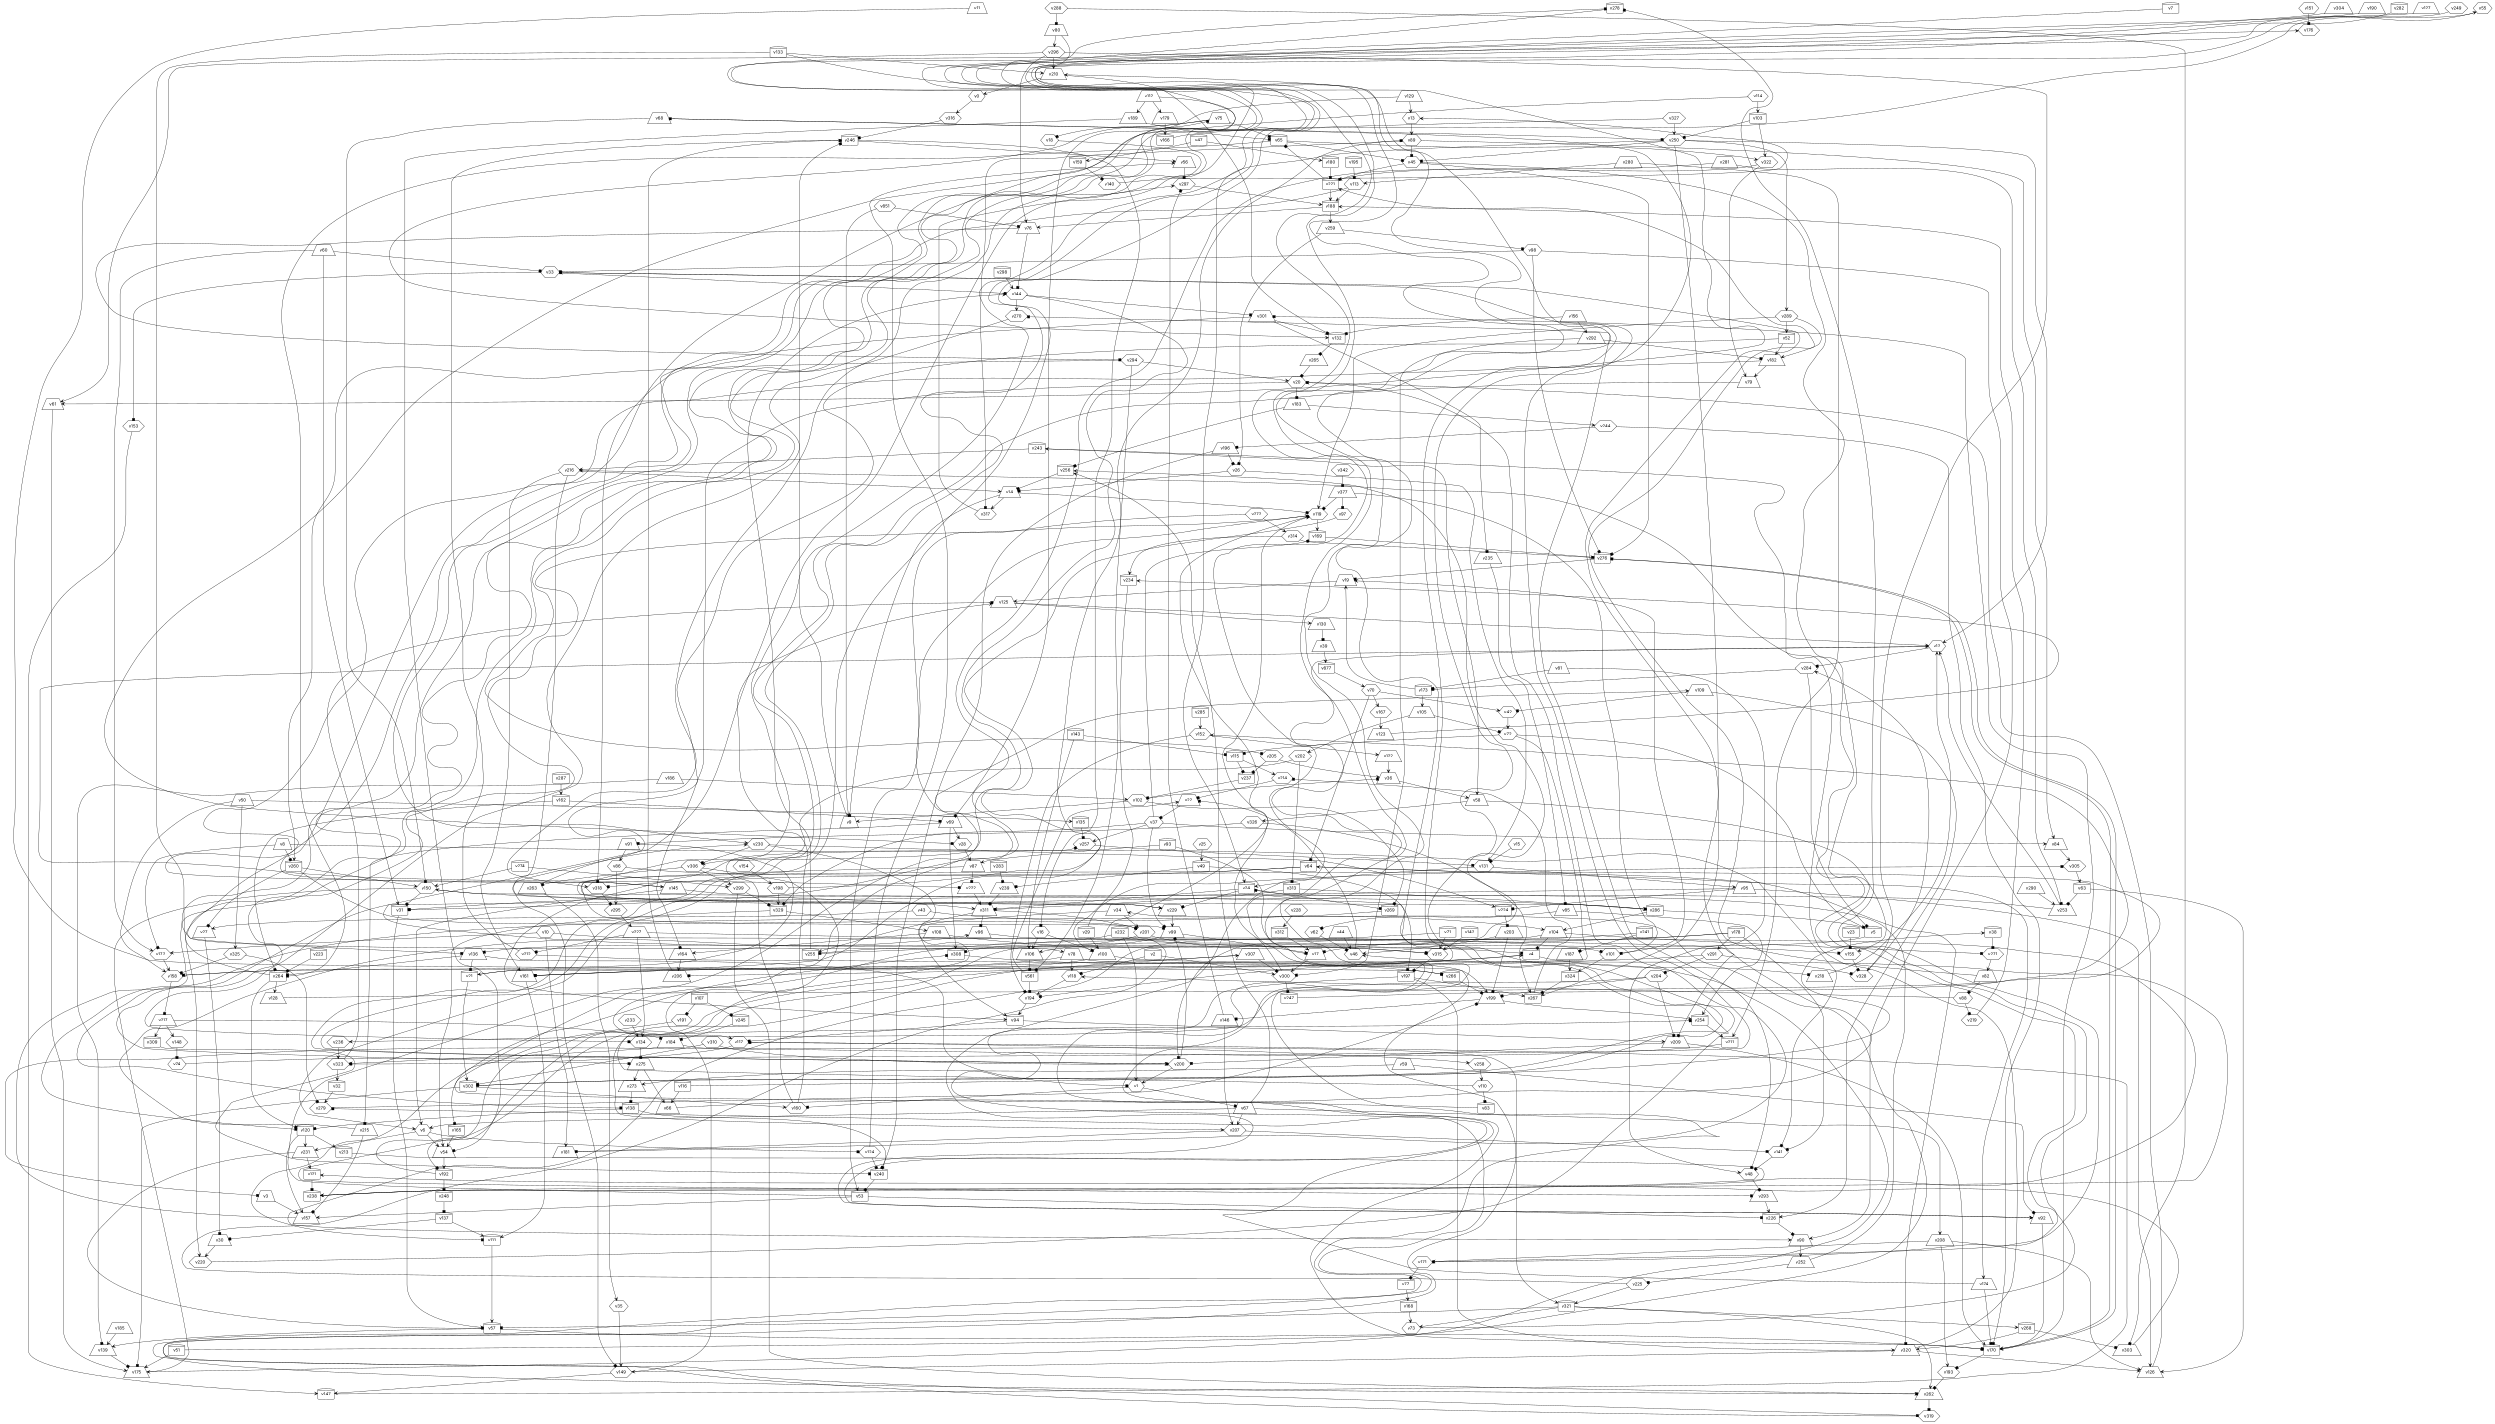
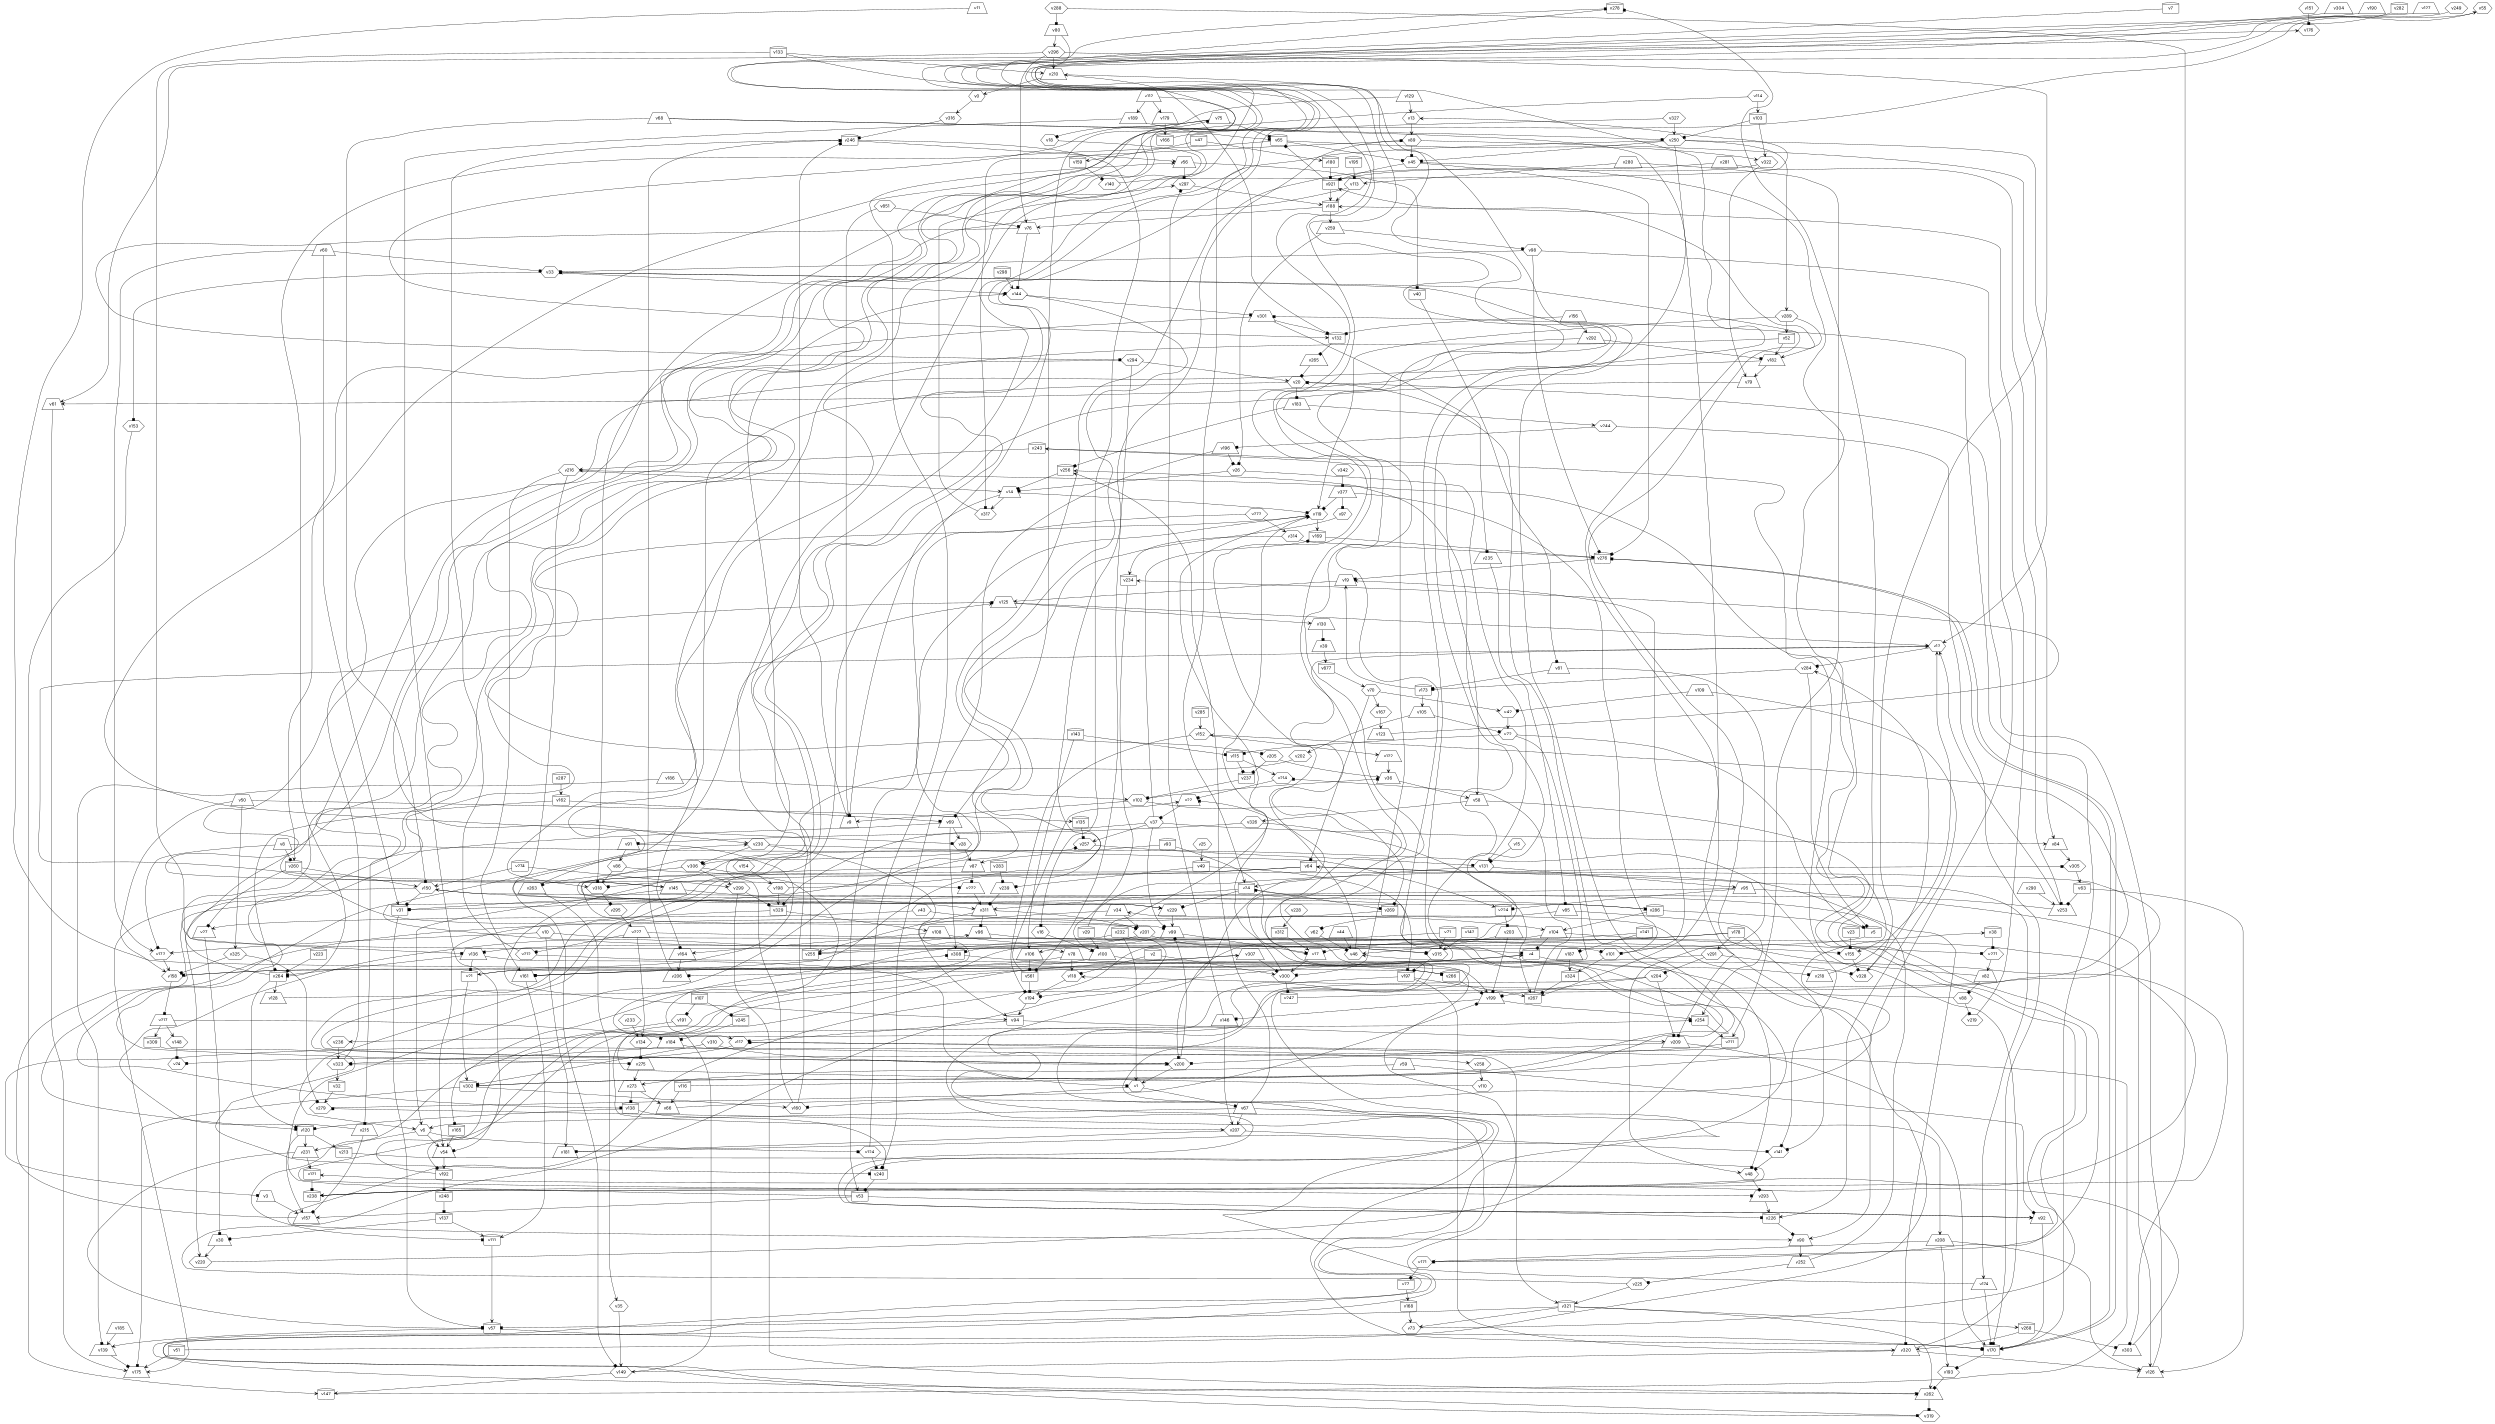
node "v221": label "v221" -> "v921"
node "v40": added
node "v270": removed
edge "v74" -> "v68": reversed
edge "v86" -> "v295": now "v86" -> "v318"
node "v313": removed
edge "v16" -> "v106": removed
edge "v275" -> "v66": now "v273" -> "v66"
node "v83": removed
edge "v31" -> "v57": arrowhead vee -> box
